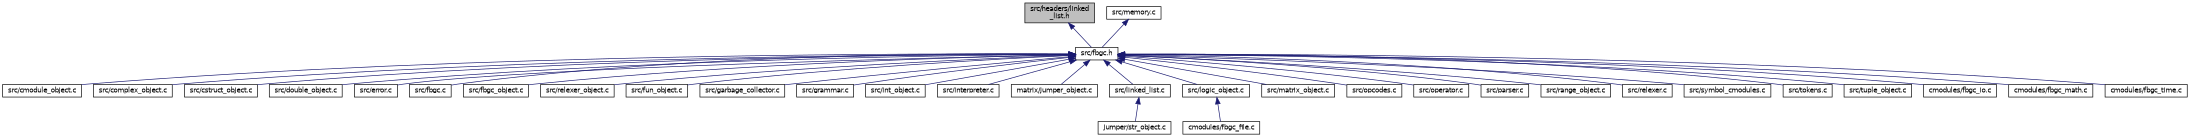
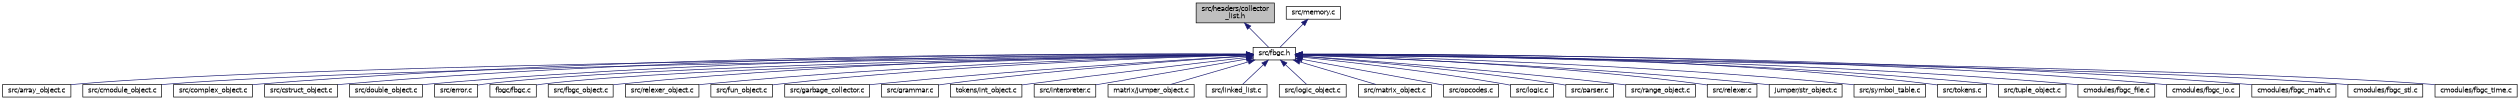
node "src/headers/linked _list.h": label "src/headers/linked _list.h" -> "src/headers/collector _list.h"
node "src/array_object.c": added
node "src/fbgc.c": label "src/fbgc.c" -> "fbgc/fbgc.c"
node "src/int_object.c": label "src/int_object.c" -> "tokens/int_object.c"
node "src/operator.c": label "src/operator.c" -> "src/logic.c"
node "src/symbol_cmodules.c": label "src/symbol_cmodules.c" -> "src/symbol_table.c"
node "cmodules/fbgc_stl.c": added
edge "jumper/str_object.c" -> "src/linked_list.c": now "jumper/str_object.c" -> "src/fbgc.h"
edge "cmodules/fbgc_file.c" -> "src/logic_object.c": now "cmodules/fbgc_file.c" -> "src/fbgc.h"
